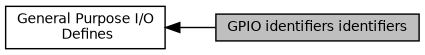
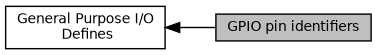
node "GPIO identifiers identifiers": label "GPIO identifiers identifiers" -> "GPIO pin identifiers"
